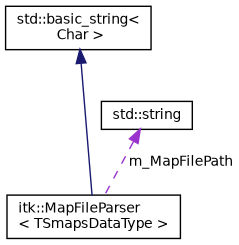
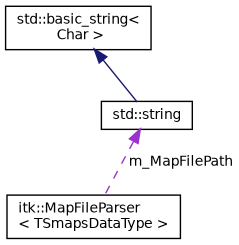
edge "itk::MapFileParser < TSmapsDataType >" -> "std::basic_string< Char >": now "std::string" -> "std::basic_string< Char >"
